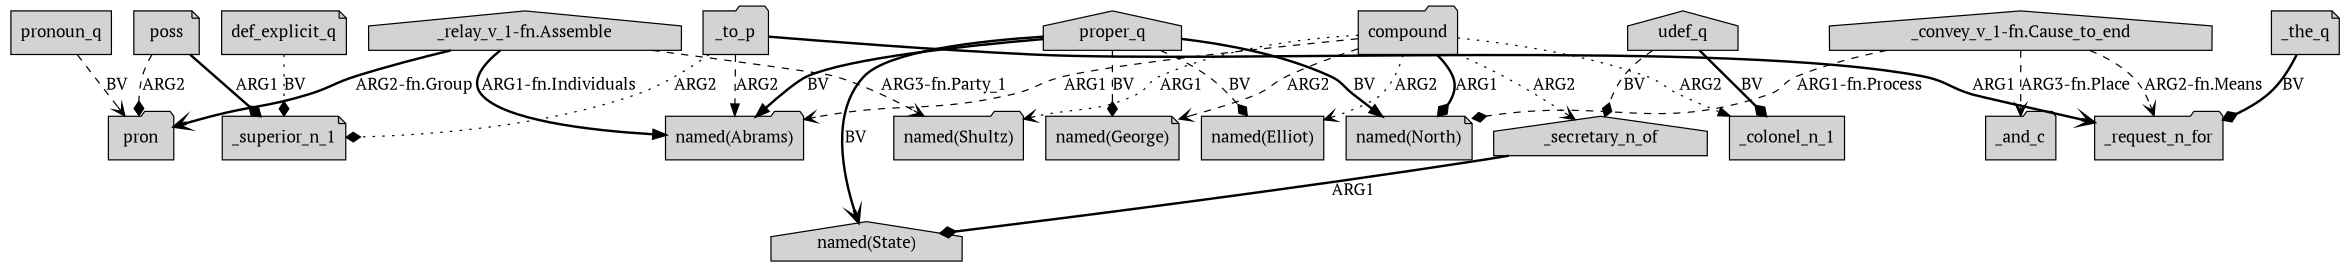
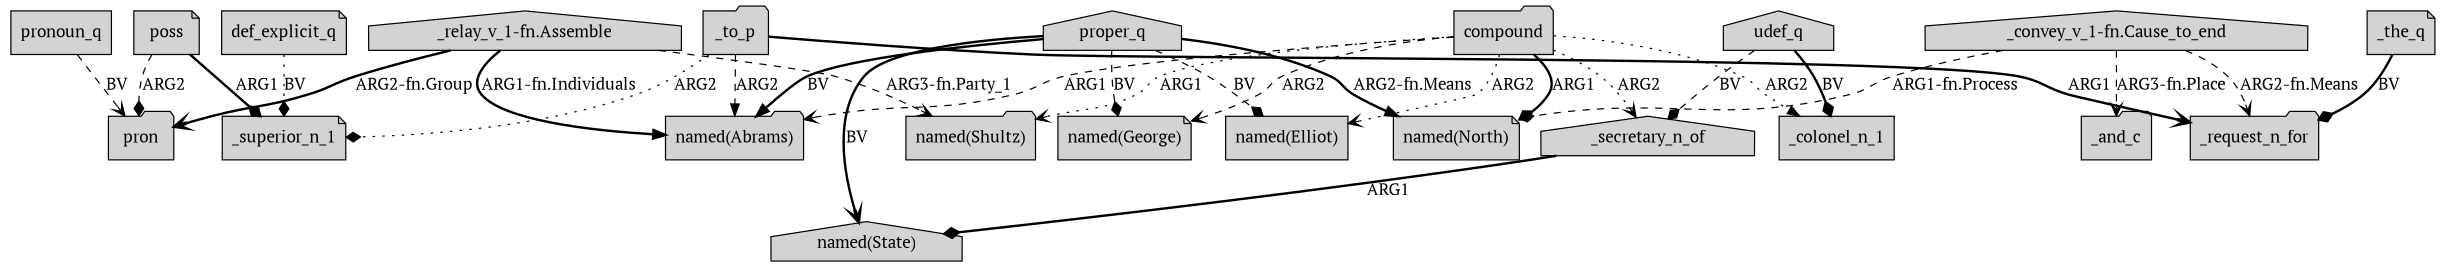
edge "proper_q" -> "named(North)": label "BV" -> "ARG2-fn.Means"
